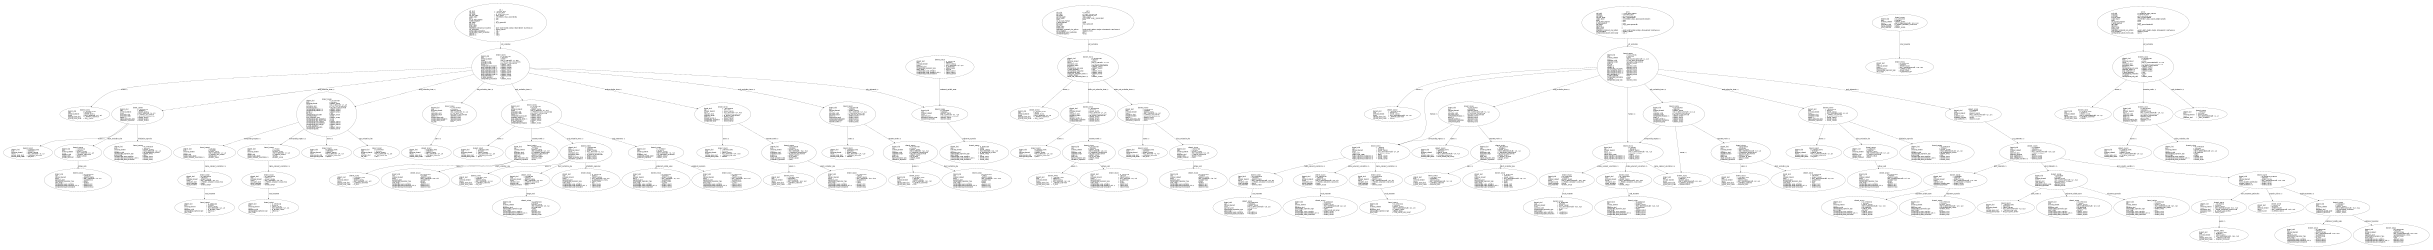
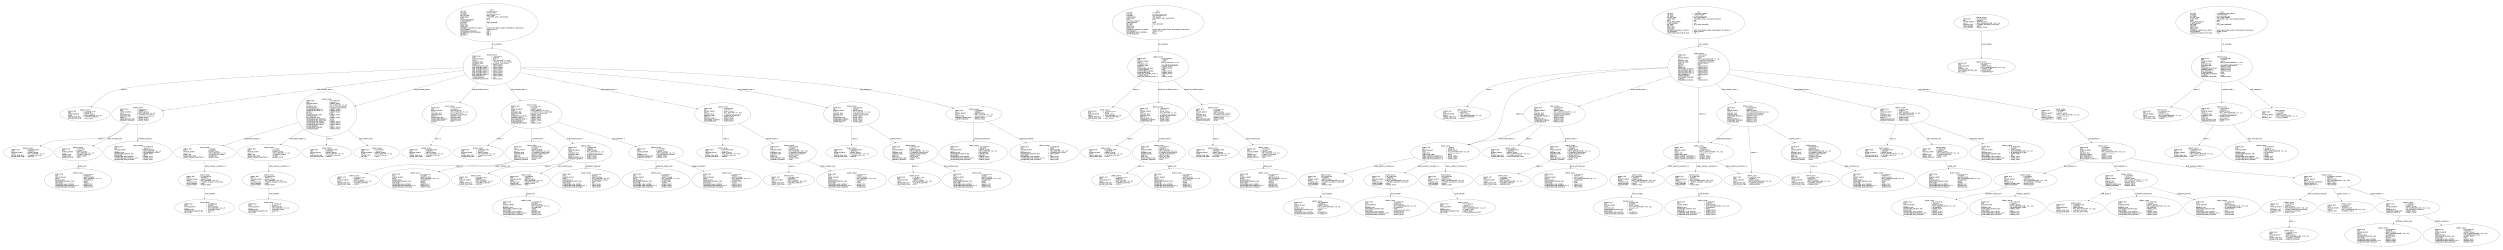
edge "Element_2390237" -> "Element_2393388": reversed
